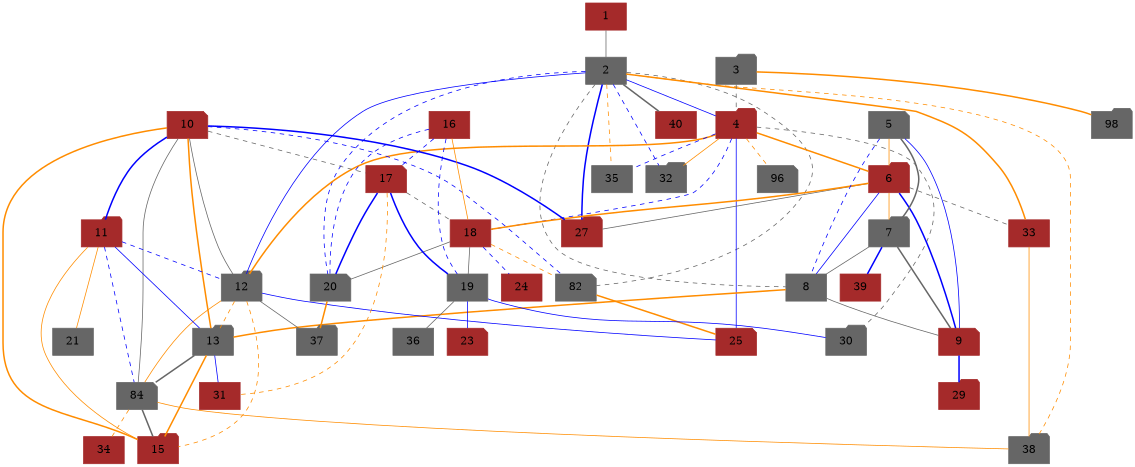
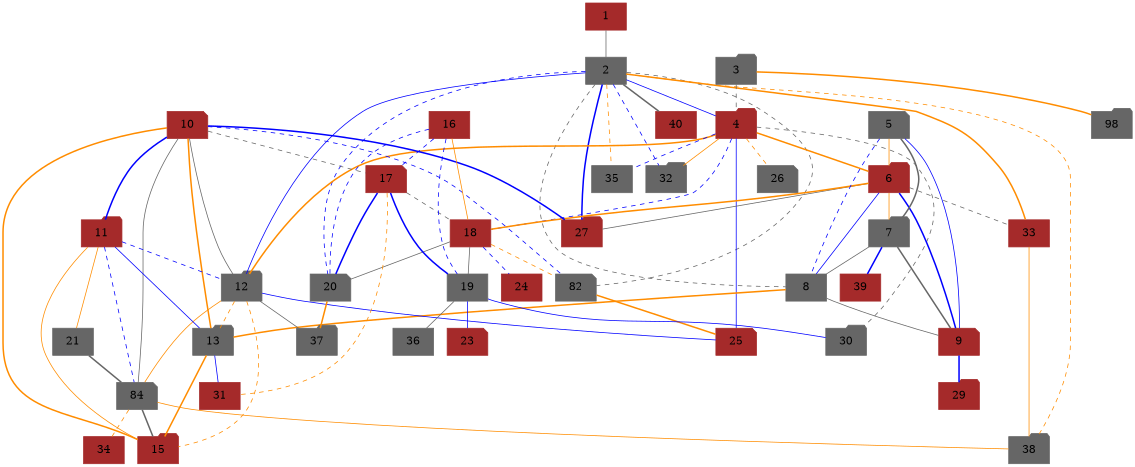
node "96": label "96" -> "26"
edge "13" -- "84": now "21" -- "84"
